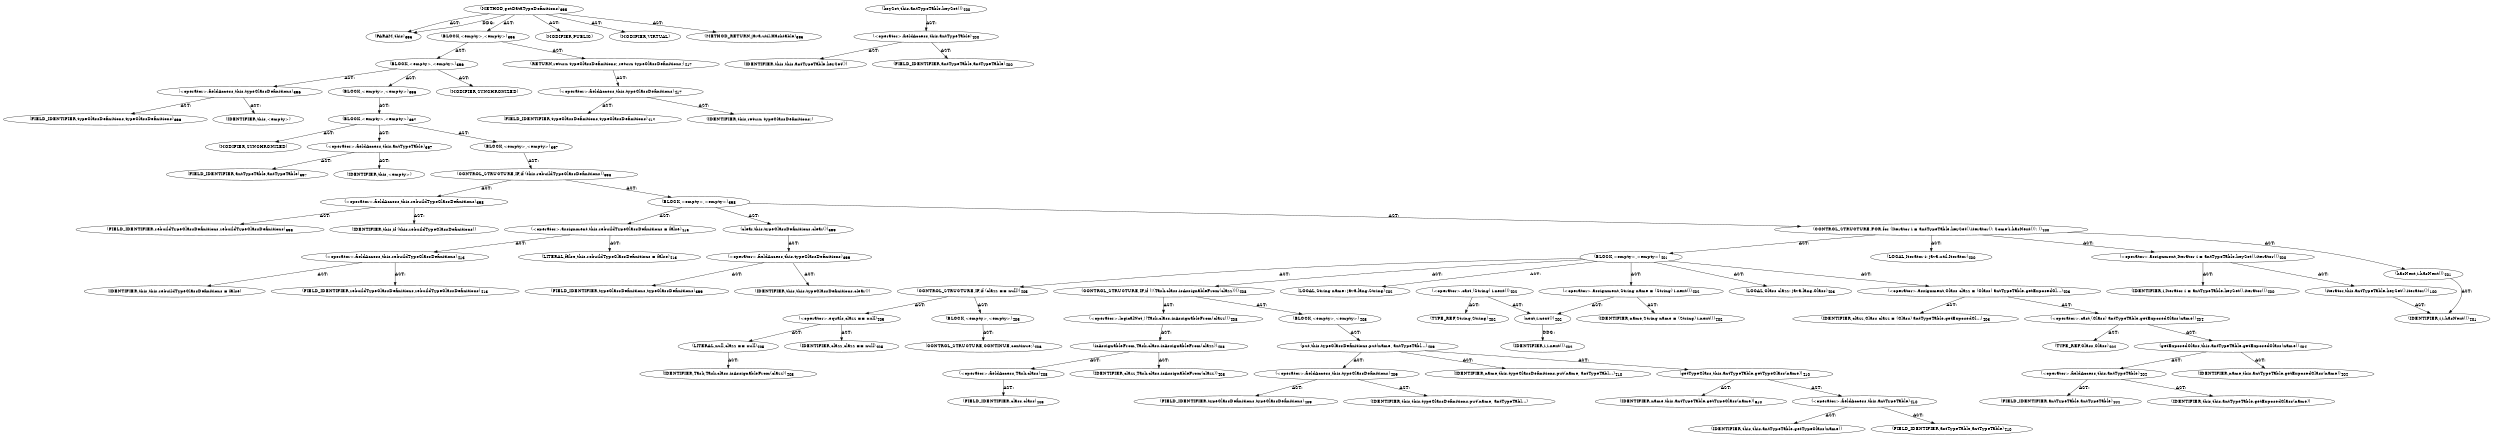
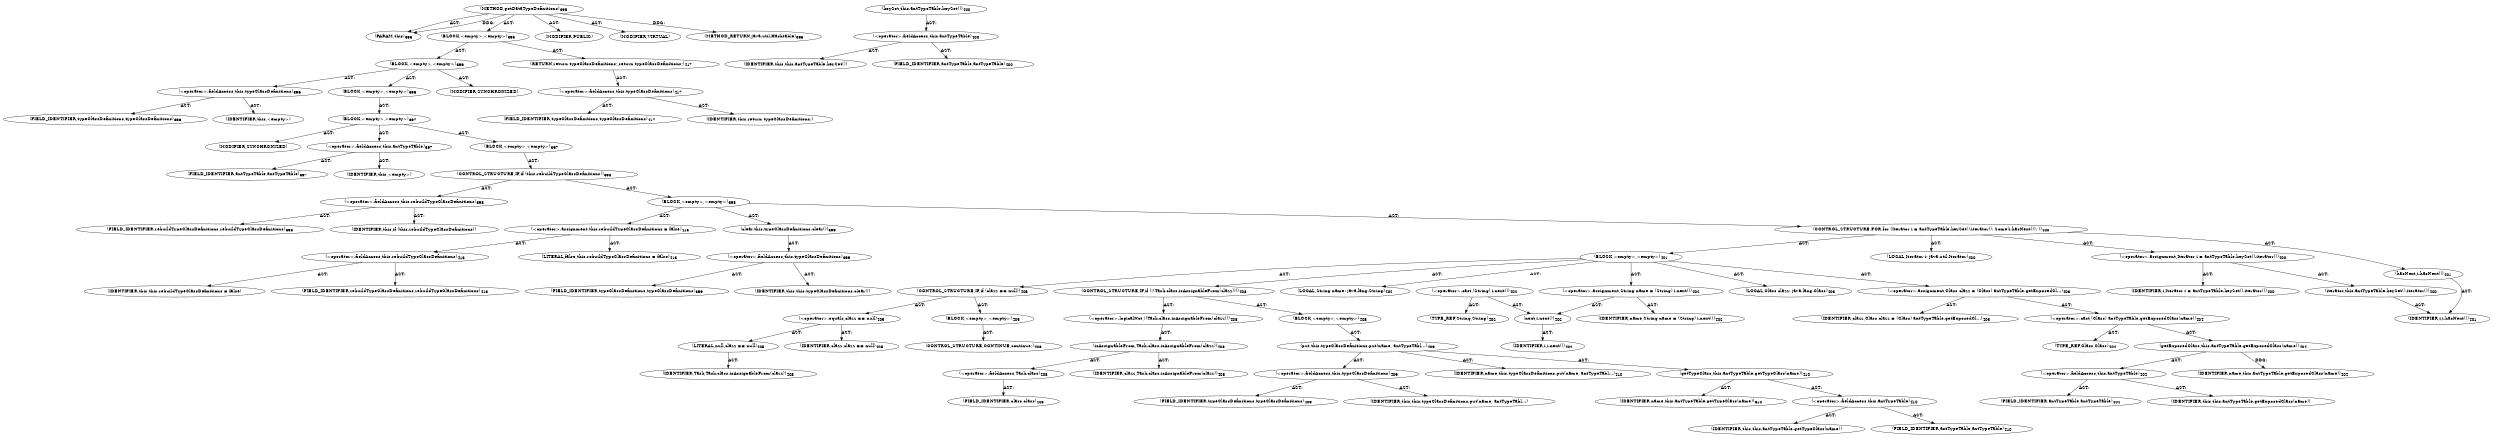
edge "(METHOD,getDataTypeDefinitions)" -> "(METHOD_RETURN,java.util.Hashtable)": label "AST: " -> "DDG: "
node "(iterator,this.antTypeTable.keySet().iterator())": text "100" -> "400"
edge "(next,i.next())" -> "(IDENTIFIER,i,i.next())": label "DDG: " -> "AST: "
edge "(getExposedClass,this.antTypeTable.getExposedClass(name))" -> "(IDENTIFIER,name,this.antTypeTable.getExposedClass(name))": label "AST: " -> "DDG: "
